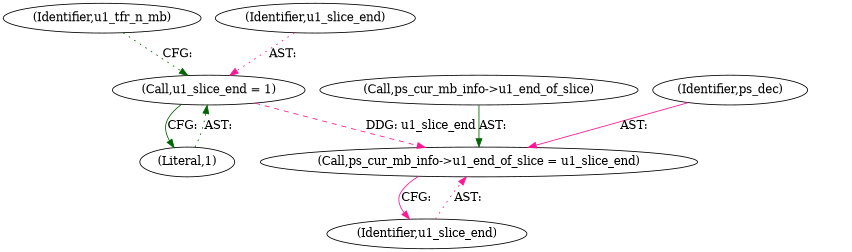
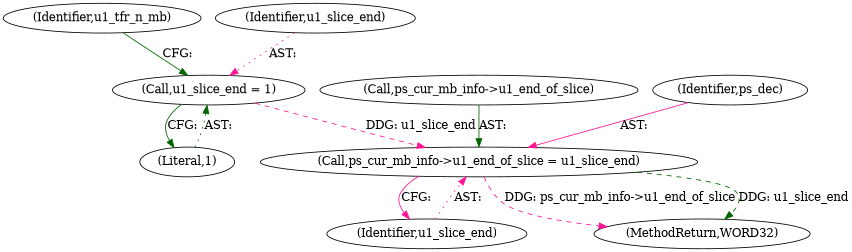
edge "(Identifier,u1_tfr_n_mb)" -> "(Call,u1_slice_end = 1)": style dotted -> solid
node "(MethodReturn,WORD32)": added
